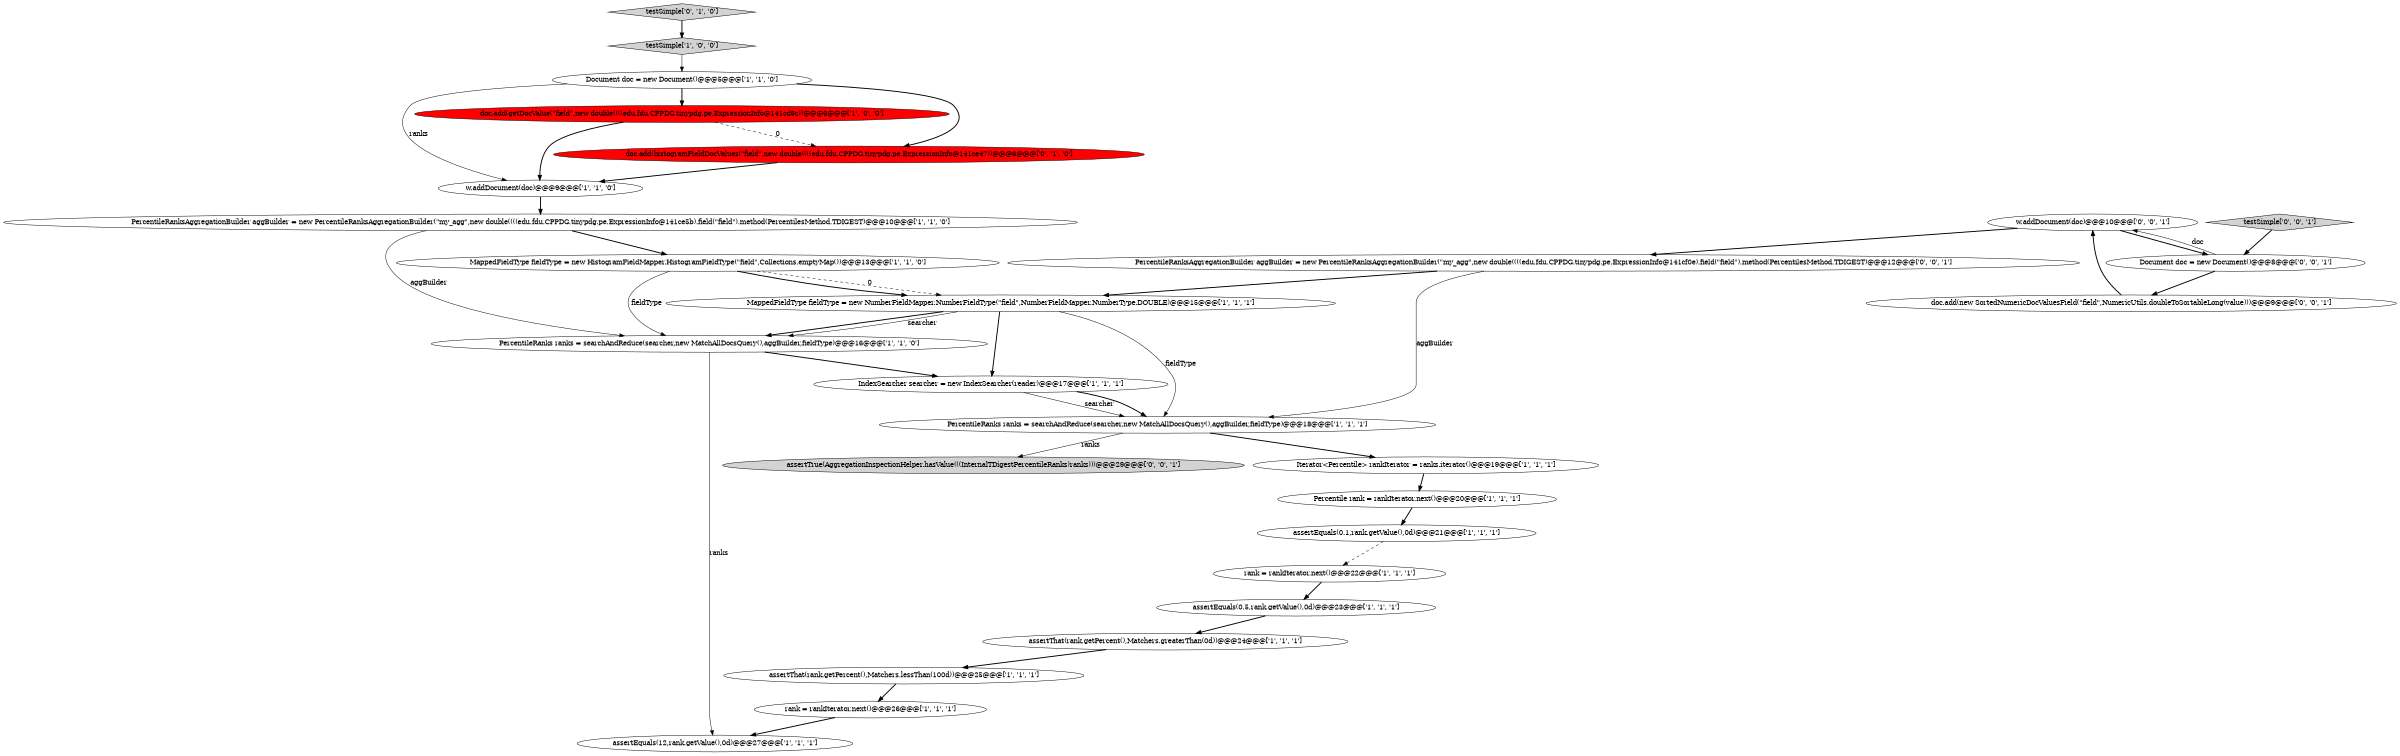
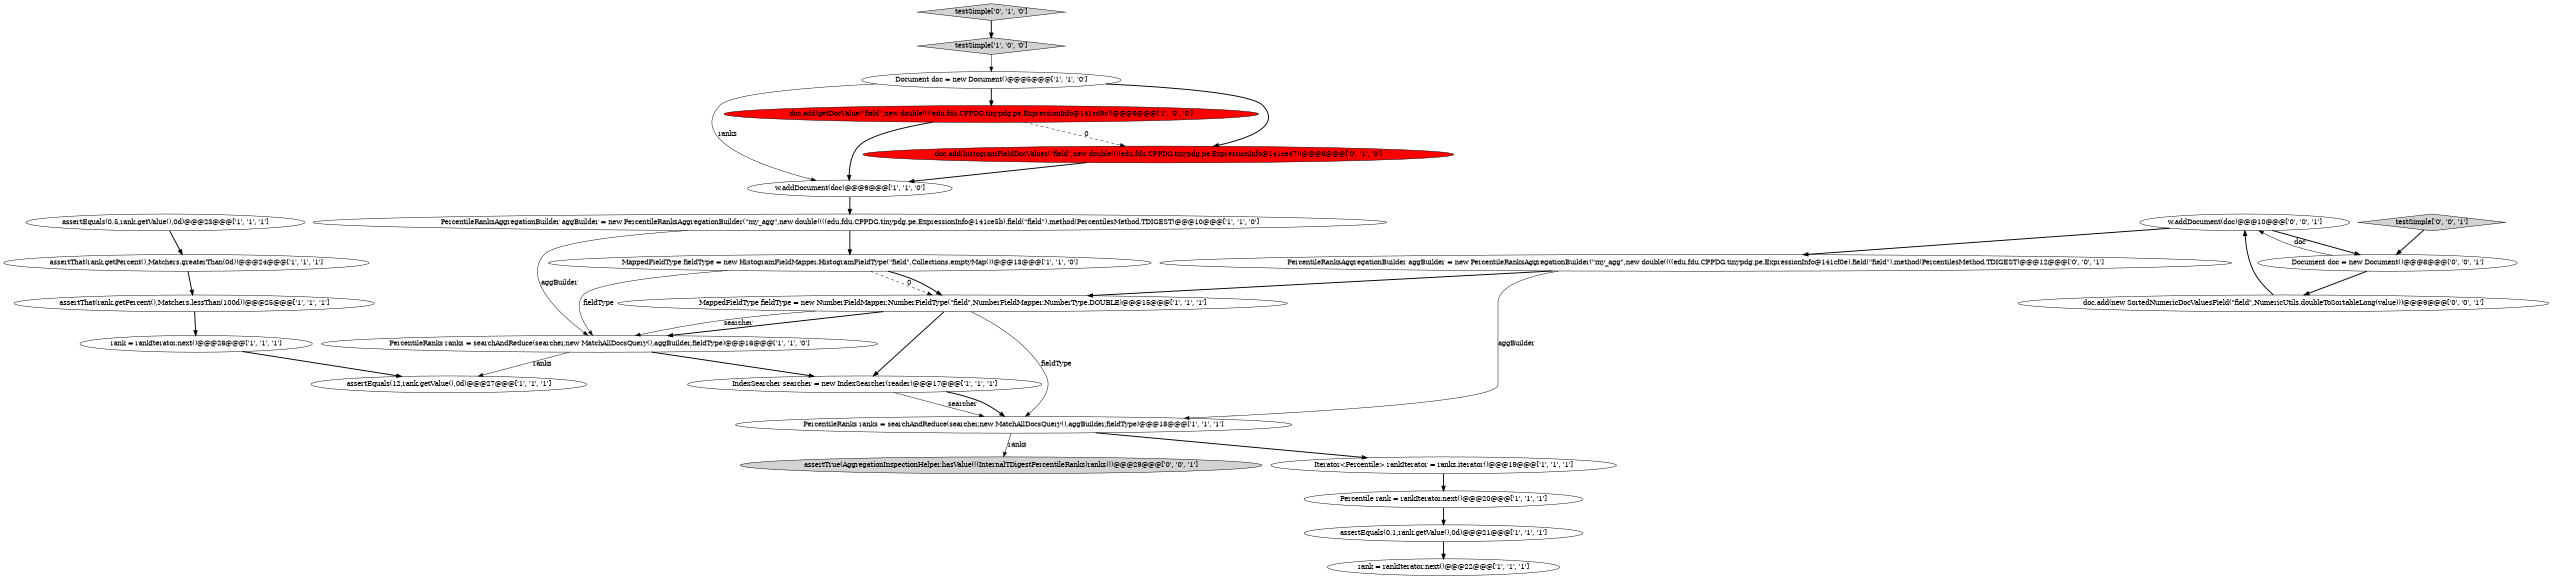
edge "assertEquals(0.1,rank.getValue(),0d)@@@21@@@['1', '1', '1']" -> "rank = rankIterator.next()@@@22@@@['1', '1', '1']": style dashed -> bold
edge "rank = rankIterator.next()@@@22@@@['1', '1', '1']" -> "assertEquals(0.5,rank.getValue(),0d)@@@23@@@['1', '1', '1']": removed
